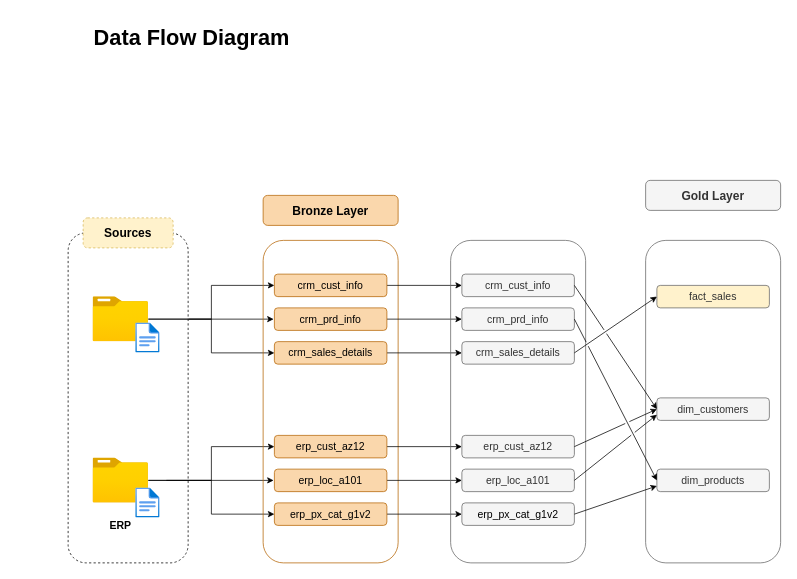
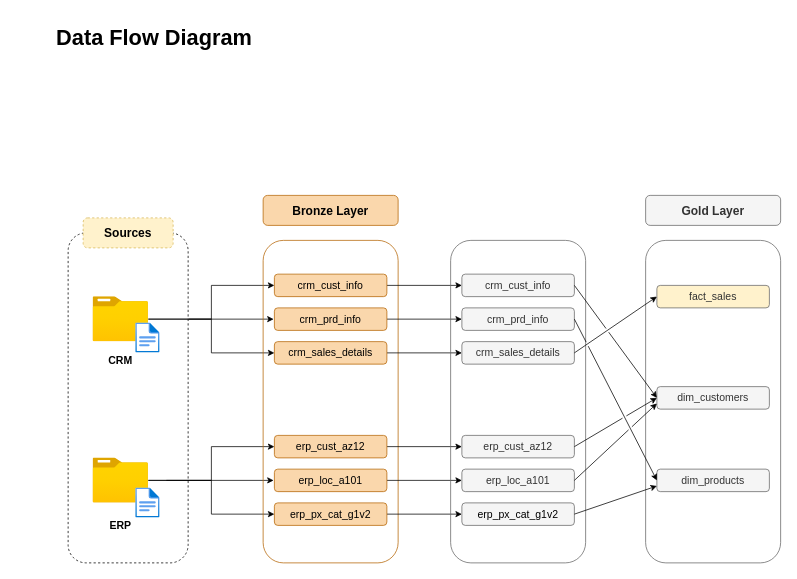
node "Data Flow Diagram": moved (192, 38) -> (154, 38)
node "Gold Layer": moved (713, 195) -> (713, 210)
node "CRM": added
node "dim_customers": moved (713, 409) -> (713, 398)
